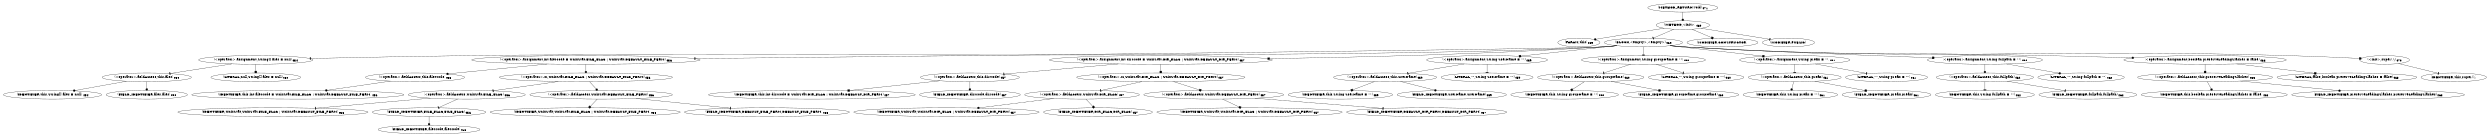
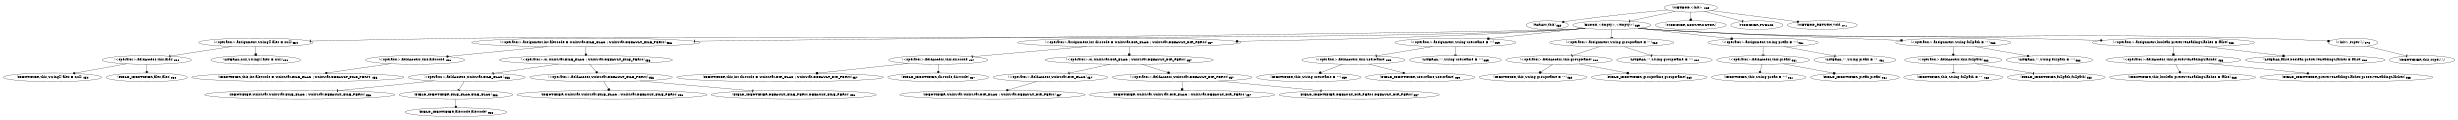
edge "(METHOD_RETURN,void)" -> "(METHOD,<init>)": reversed
node "(FIELD_IDENTIFIER,DIR_FLAG,DIR_FLAG)": removed
node "(FIELD_IDENTIFIER,fileMode,fileMode)": text "416" -> "456"
